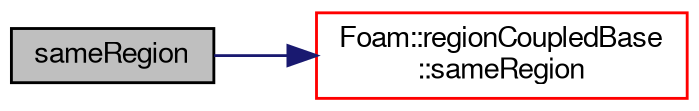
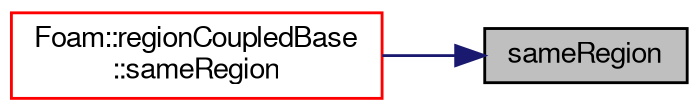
edge "sameRegion" -> "Foam::regionCoupledBase ::sameRegion": reversed
